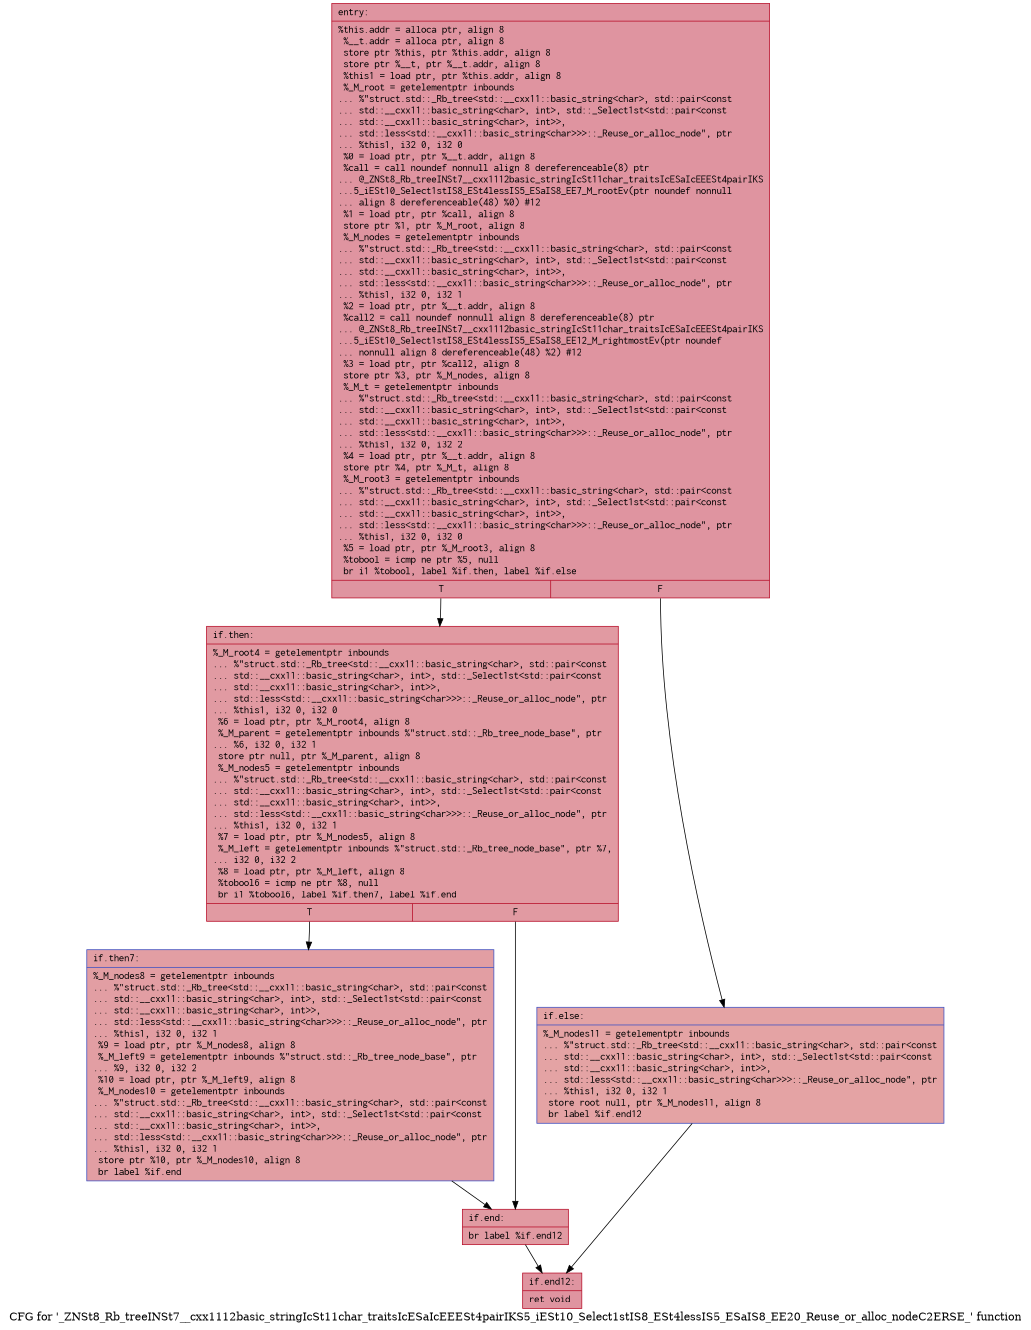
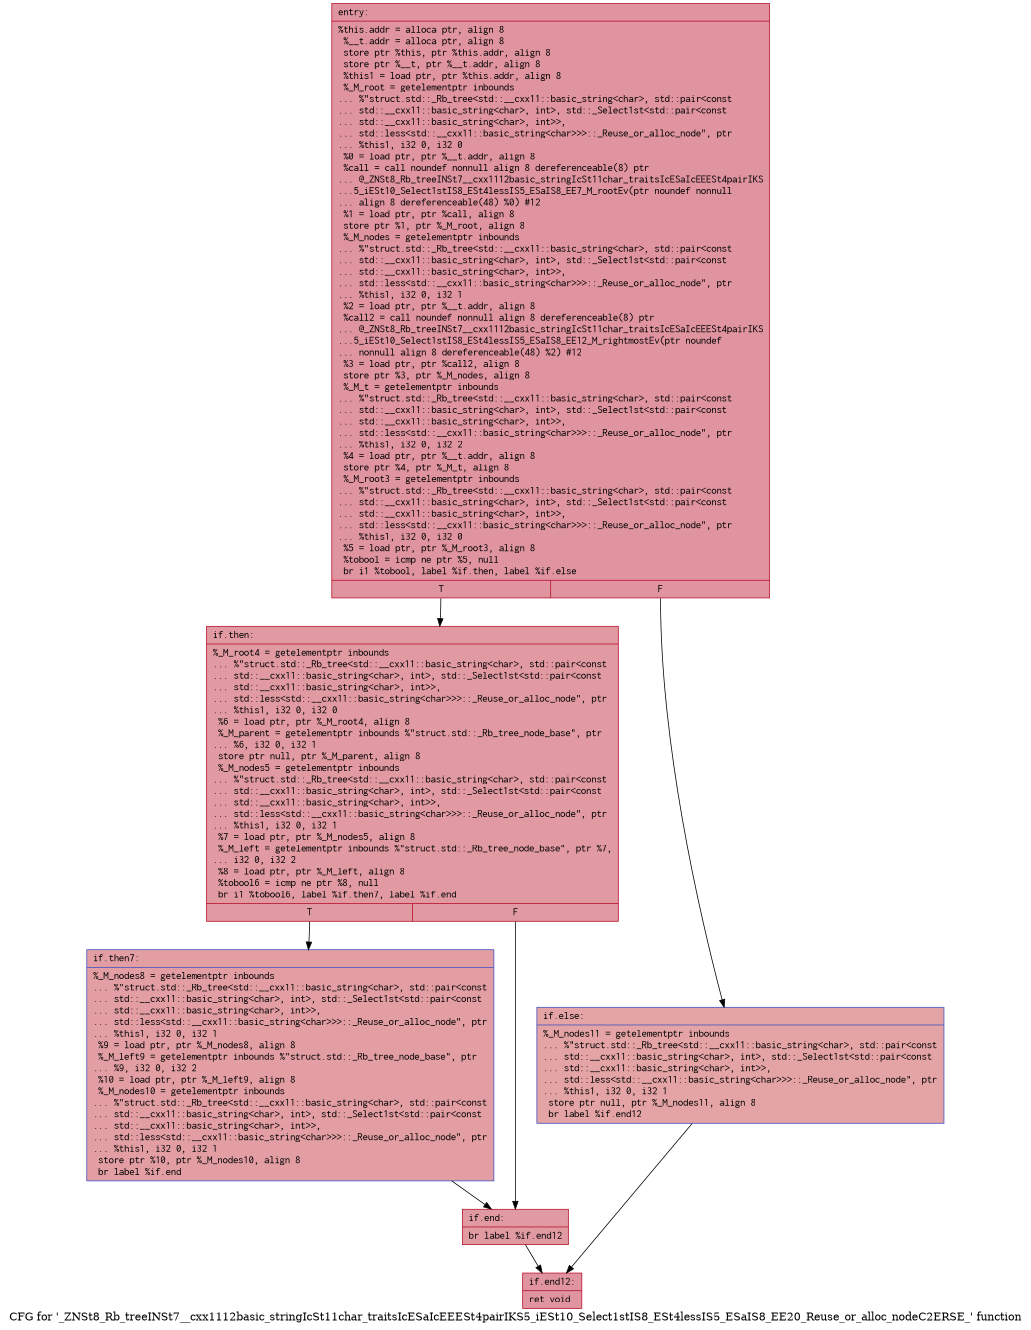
node "if.else:": text "store root null, ptr %_M_nodes11, align 8" -> "store ptr null, ptr %_M_nodes11, align 8"
